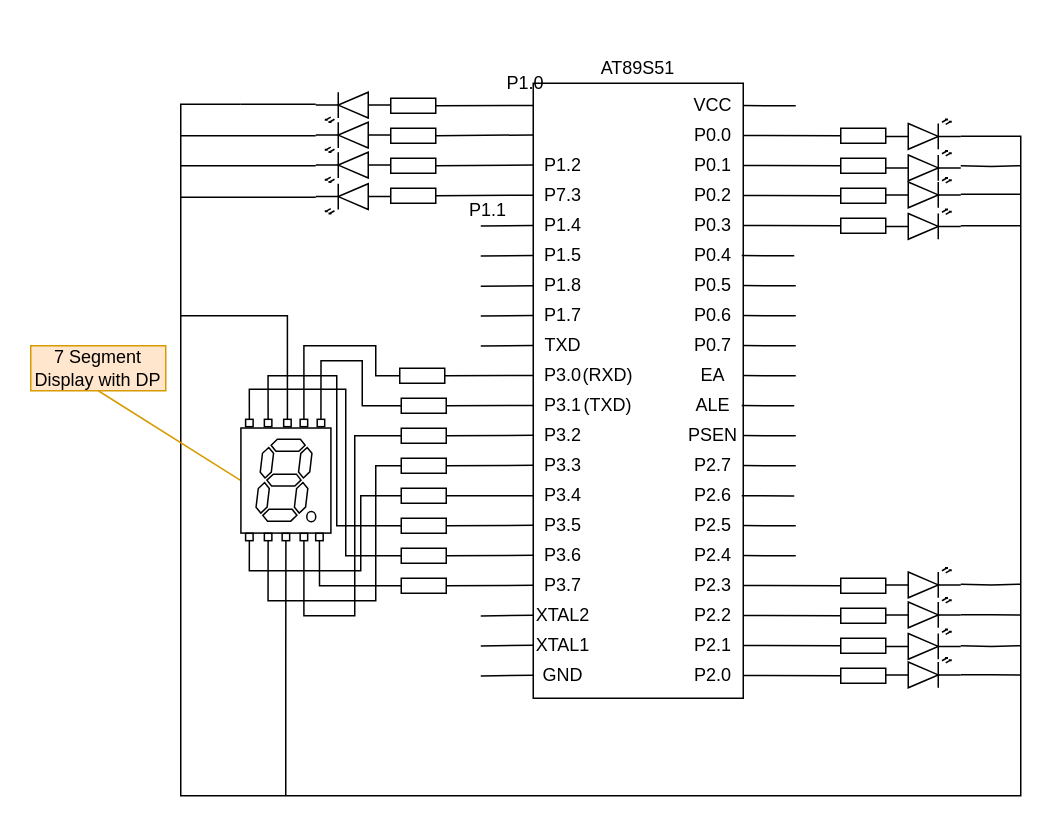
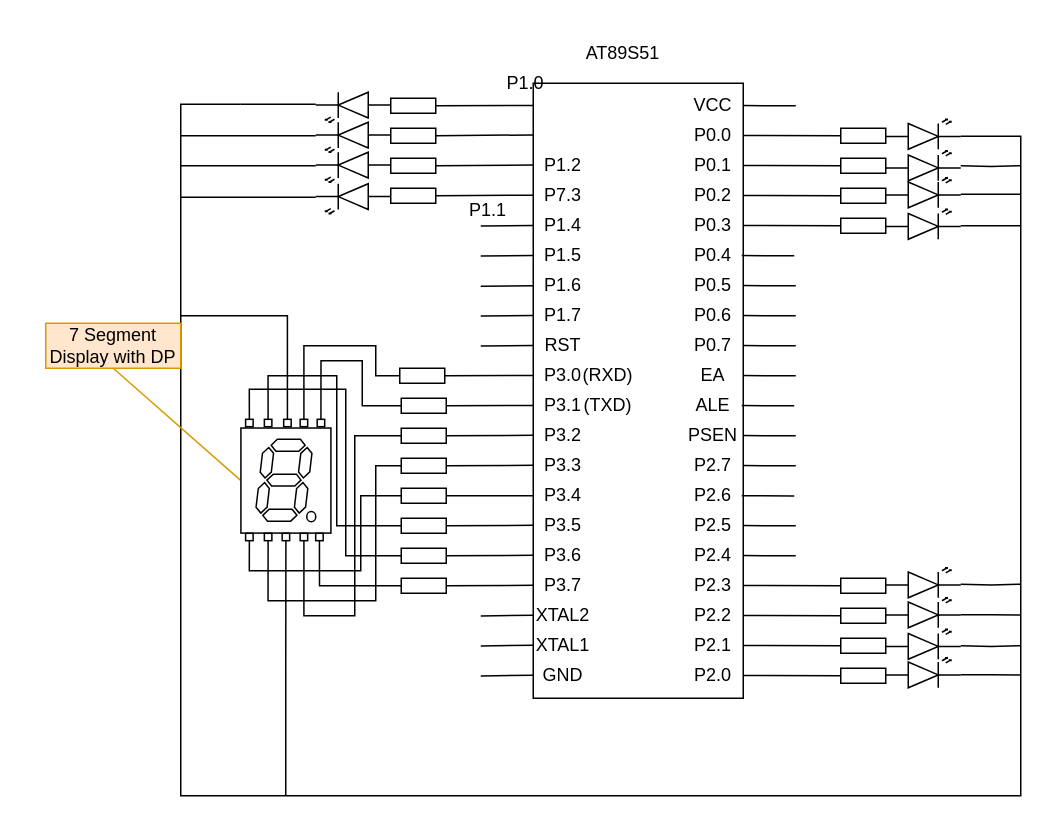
node "AT89S51": moved (638, 68) -> (623, 53)
node "P1.8": label "P1.8" -> "P1.6"
node "TXD": label "TXD" -> "RST"
node "7 Segment Display with DP": moved (98, 368) -> (113, 346)
